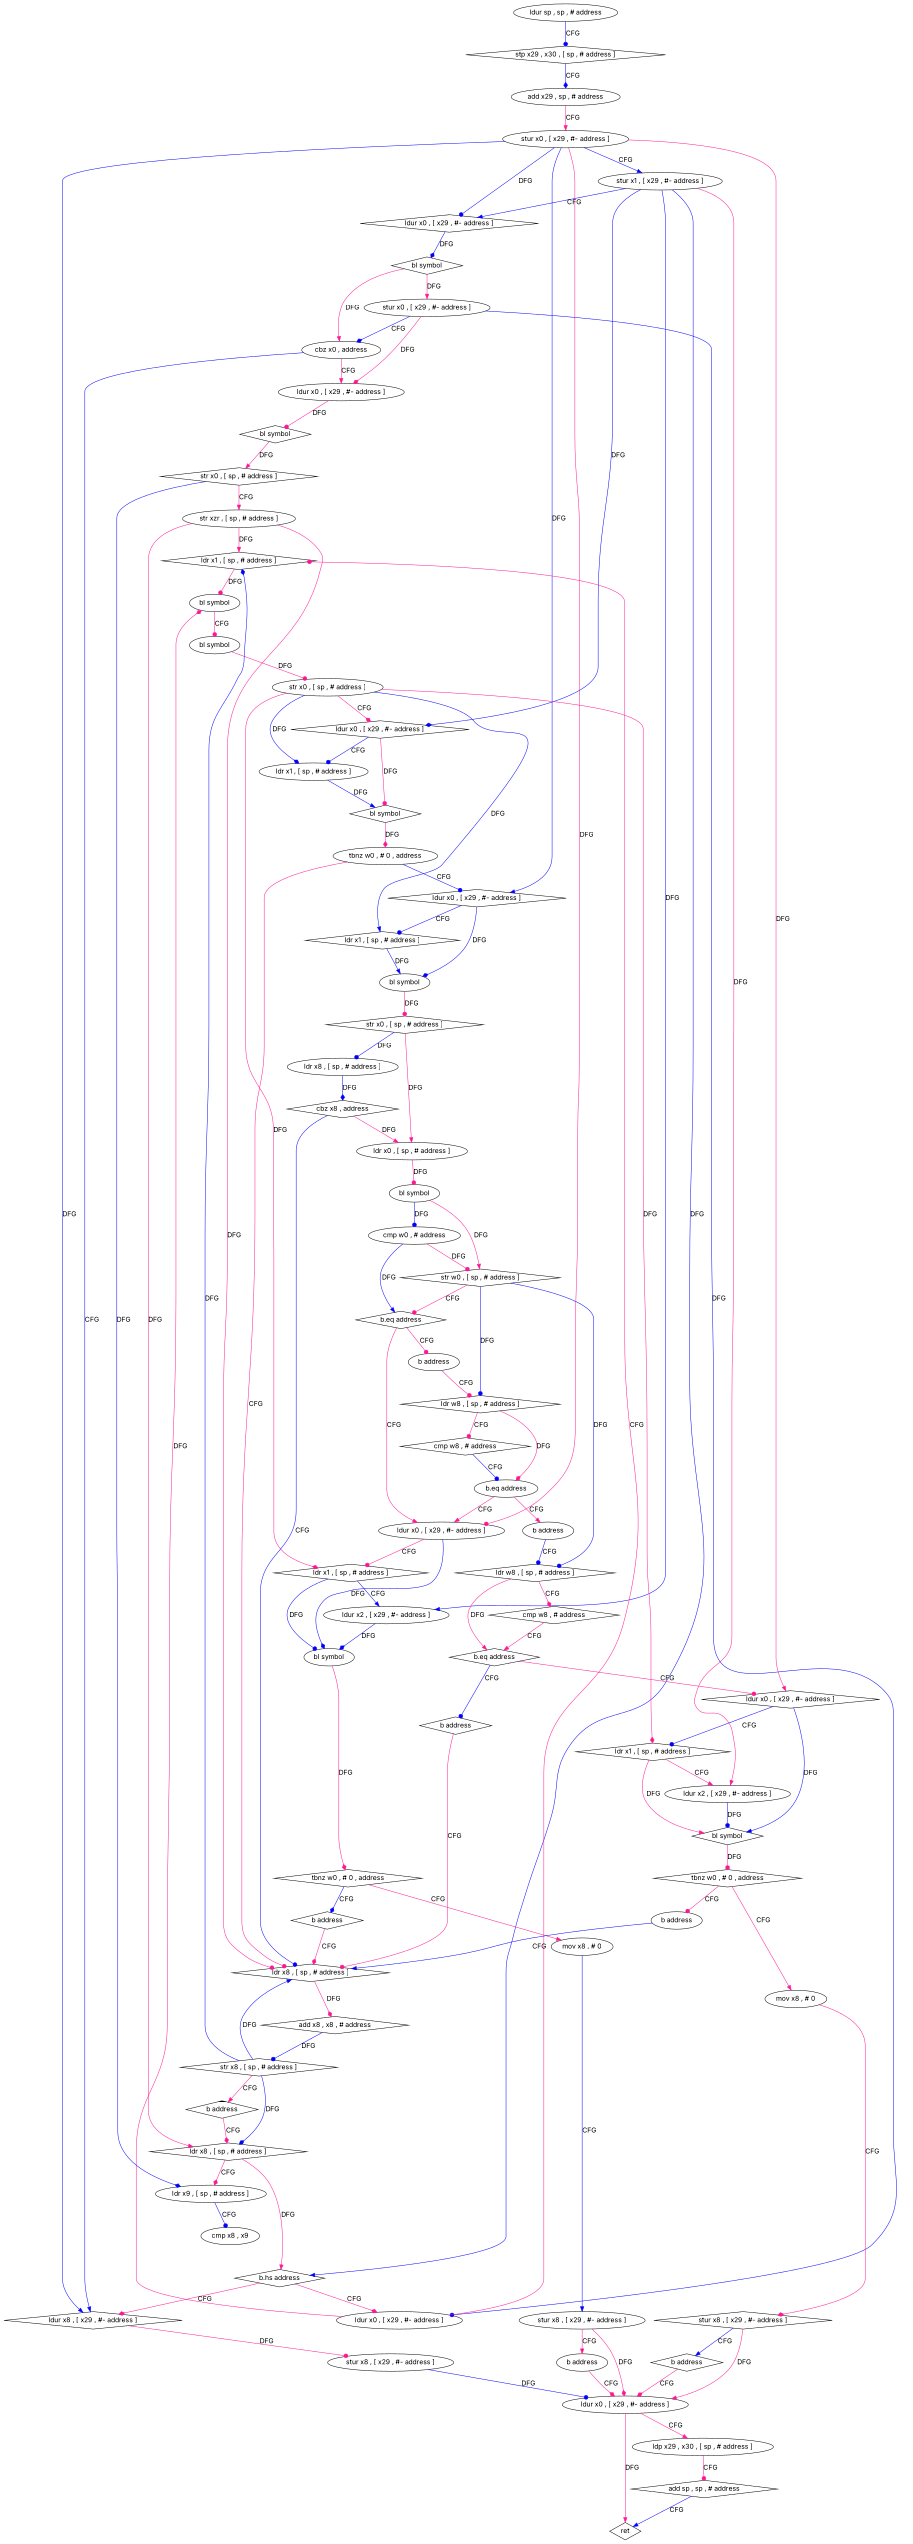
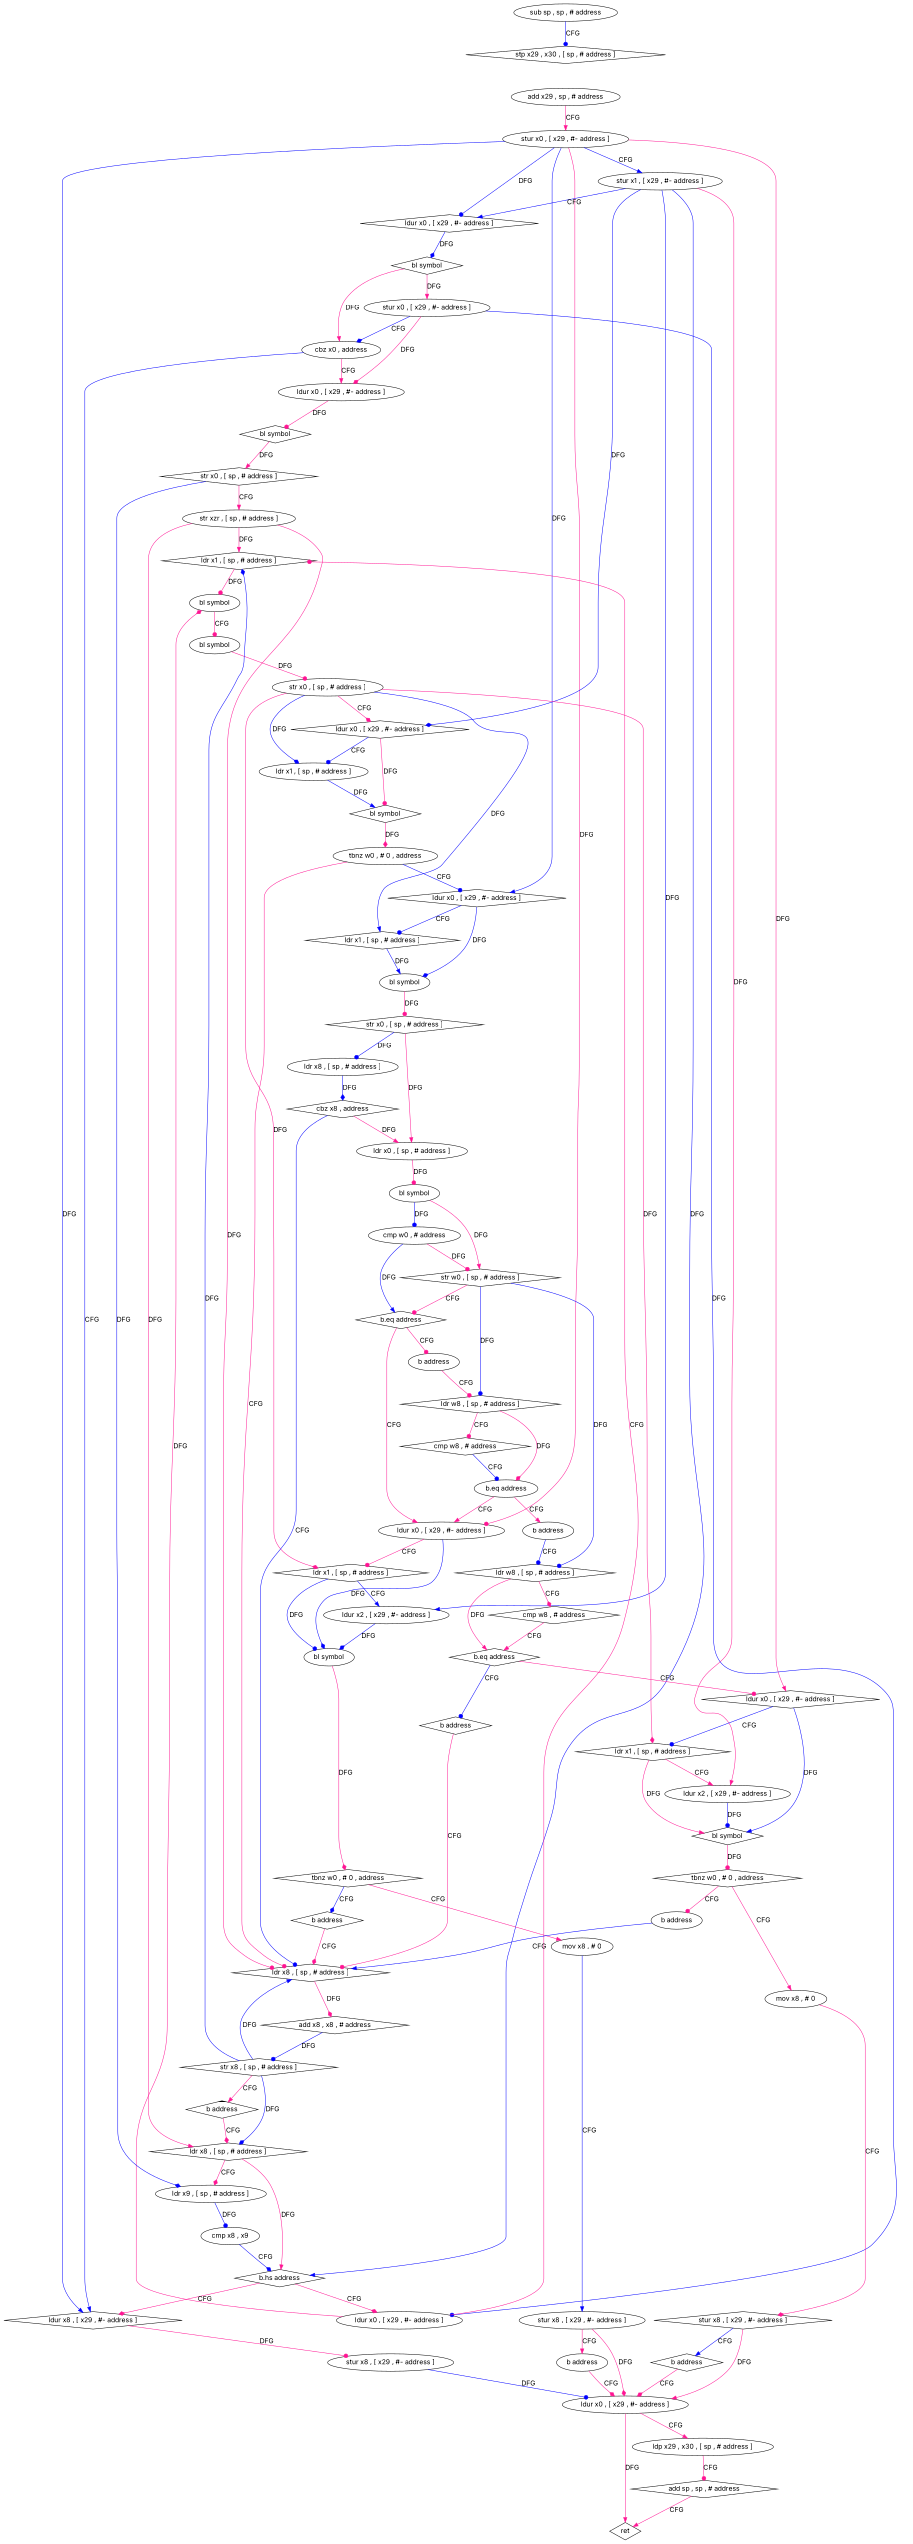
node "ldur sp , sp , # address": label "ldur sp , sp , # address" -> "sub sp , sp , # address"
edge "stp x29 , x30 , [ sp , # address ]" -> "add x29 , sp , # address": removed, label "CFG"
edge "ldr x9 , [ sp , # address ]" -> "cmp x8 , x9": label "CFG" -> "DFG"
edge "cmp x8 , x9" -> "b.hs address": added, label "CFG"
edge "add sp , sp , # address" -> "ret": color blue -> deeppink
